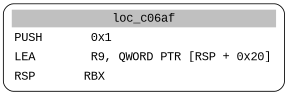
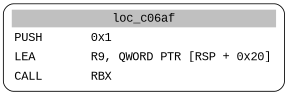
node "loc_c06af": text "RSP       RBX" -> "CALL       RBX"
